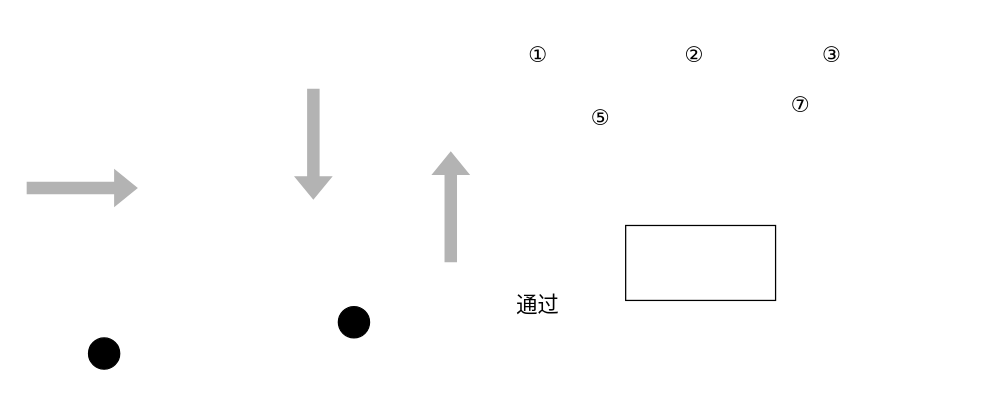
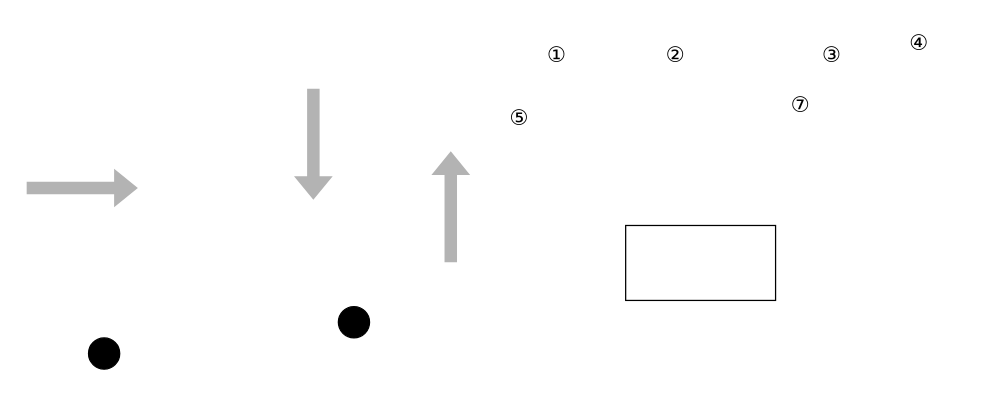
node "④": added
node "①": moved (538, 57) -> (557, 57)
node "②": moved (694, 57) -> (676, 57)
node "⑤": moved (601, 119) -> (519, 119)
node "通过": removed
